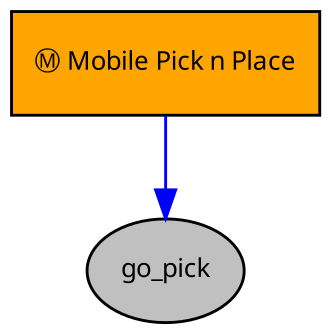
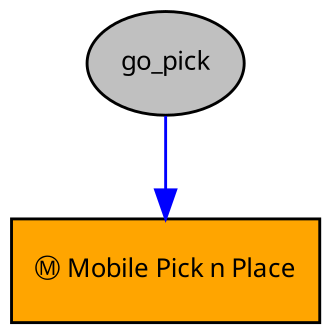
edge "Ⓜ Mobile Pick n Place" -> "go_pick": reversed
